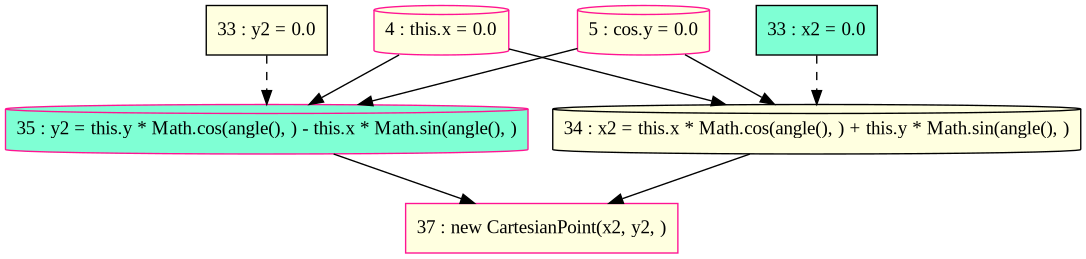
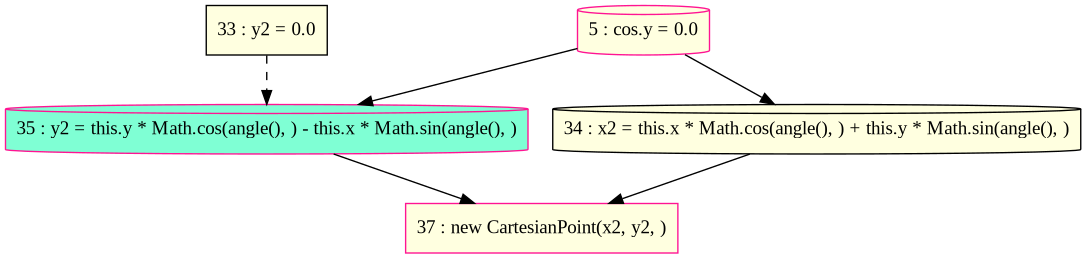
node "4 : this.x = 0.0": removed
node "33 : x2 = 0.0": removed
